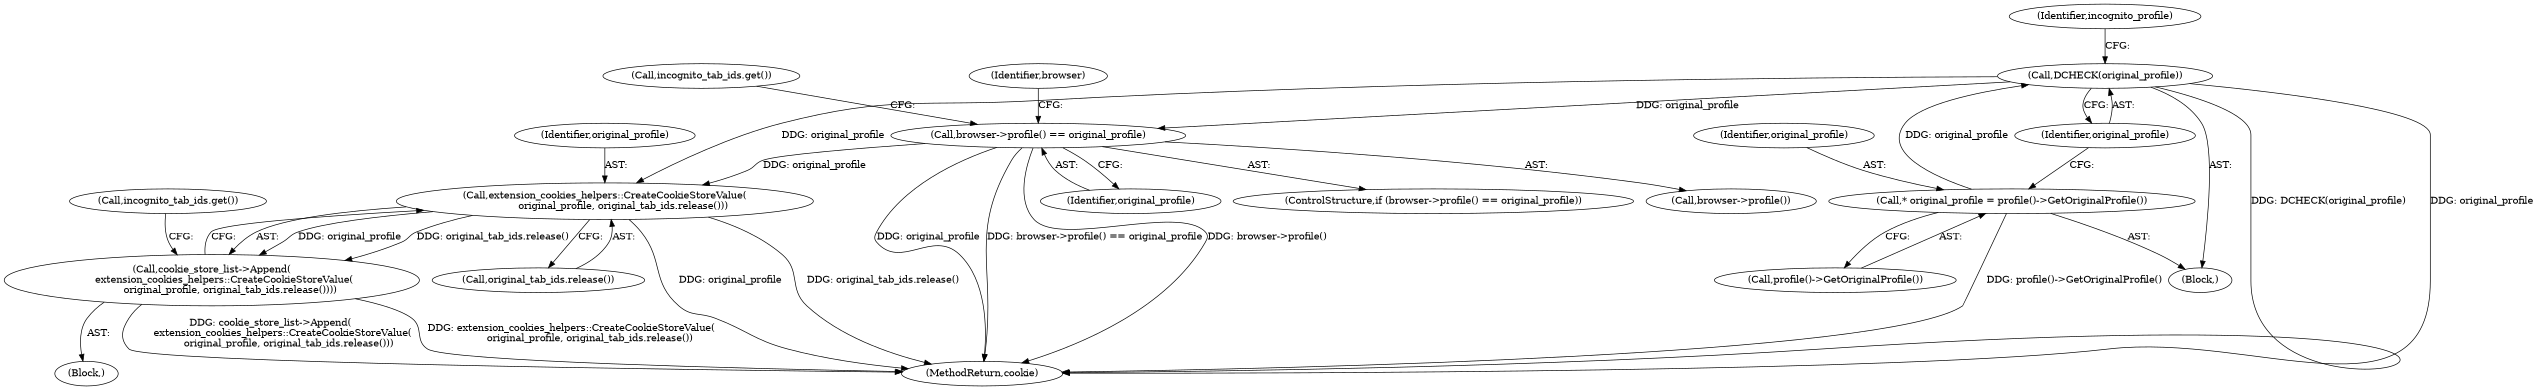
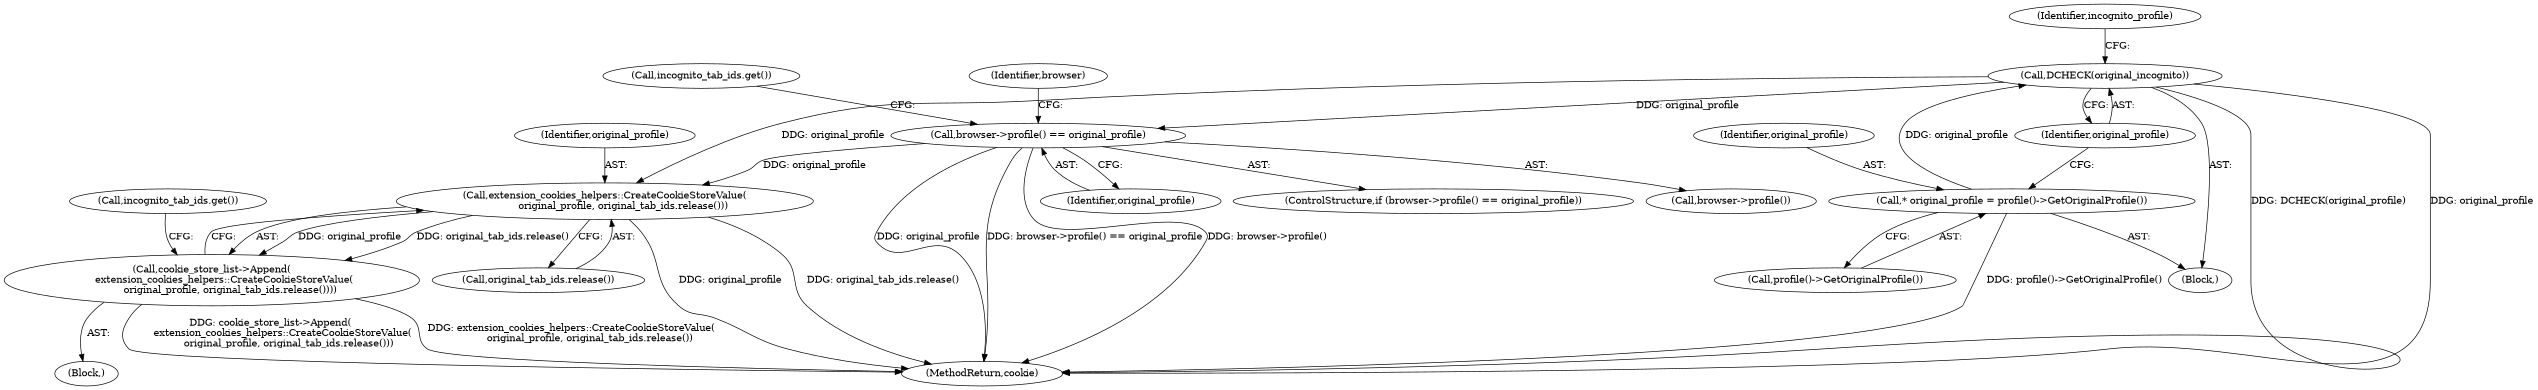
node "(Call,DCHECK(original_profile))": label "(Call,DCHECK(original_profile))" -> "(Call,DCHECK(original_incognito))"
